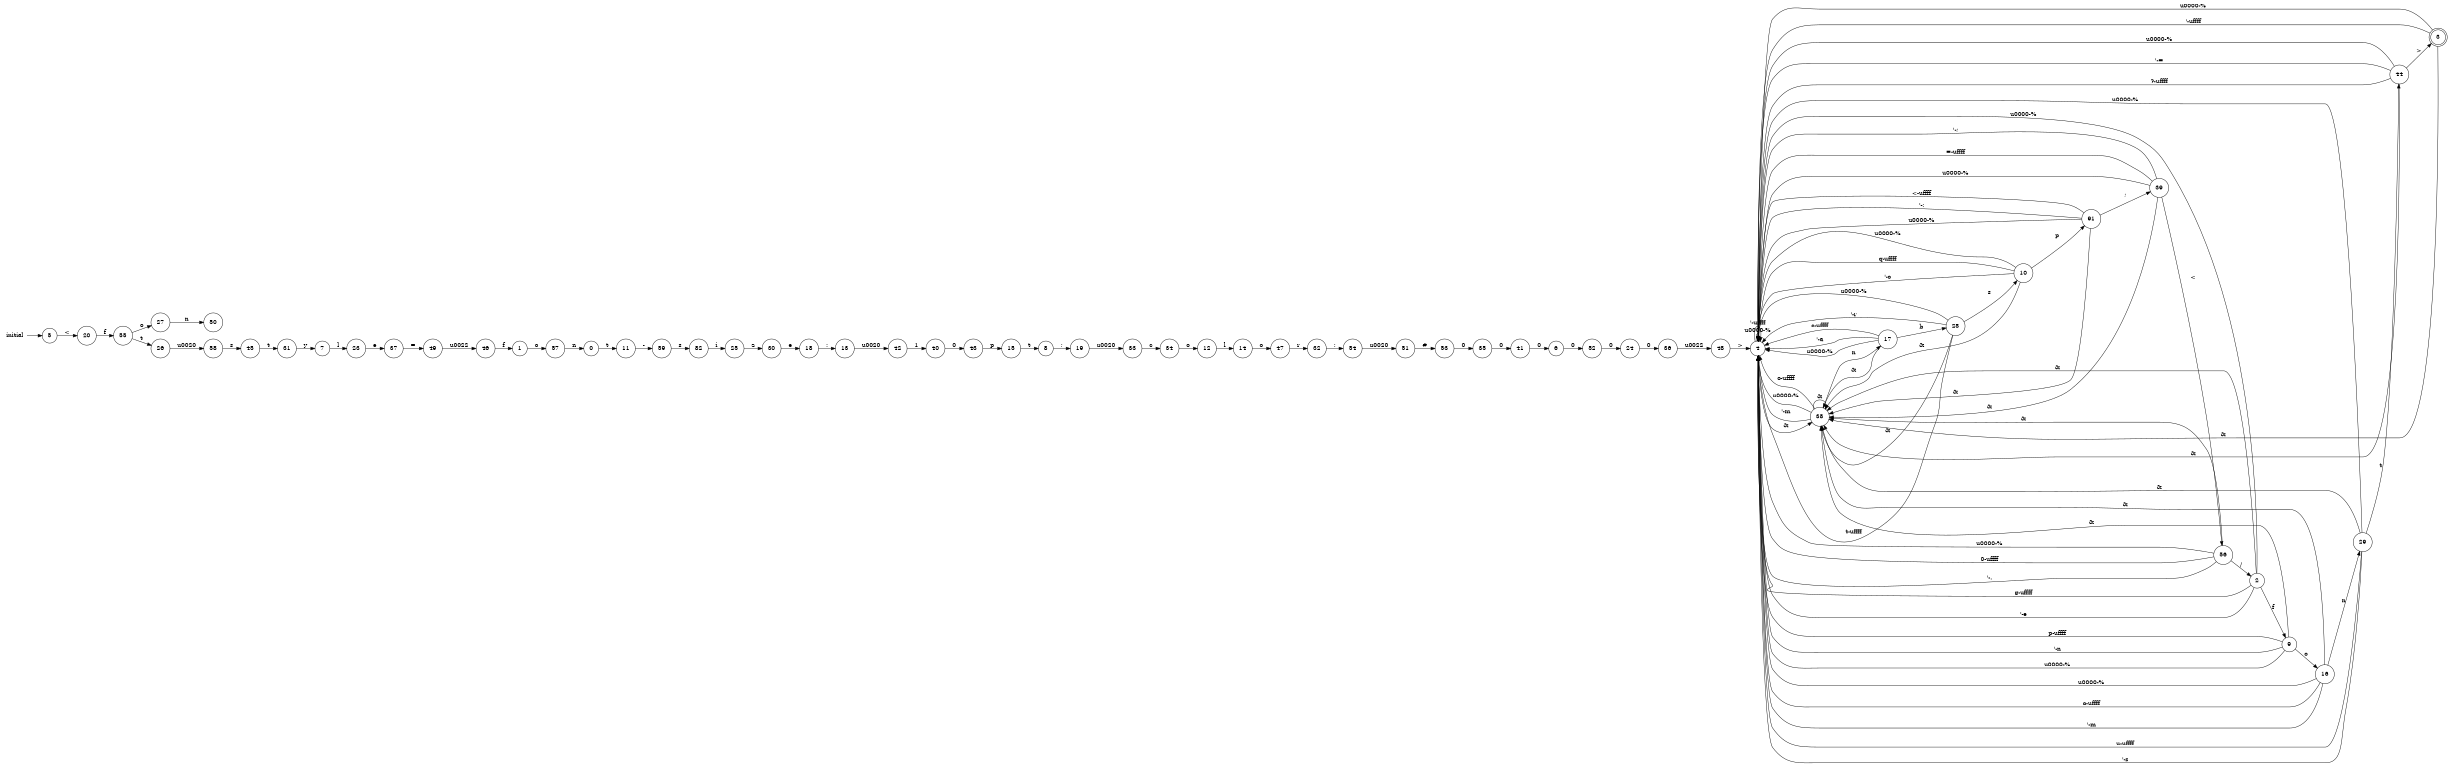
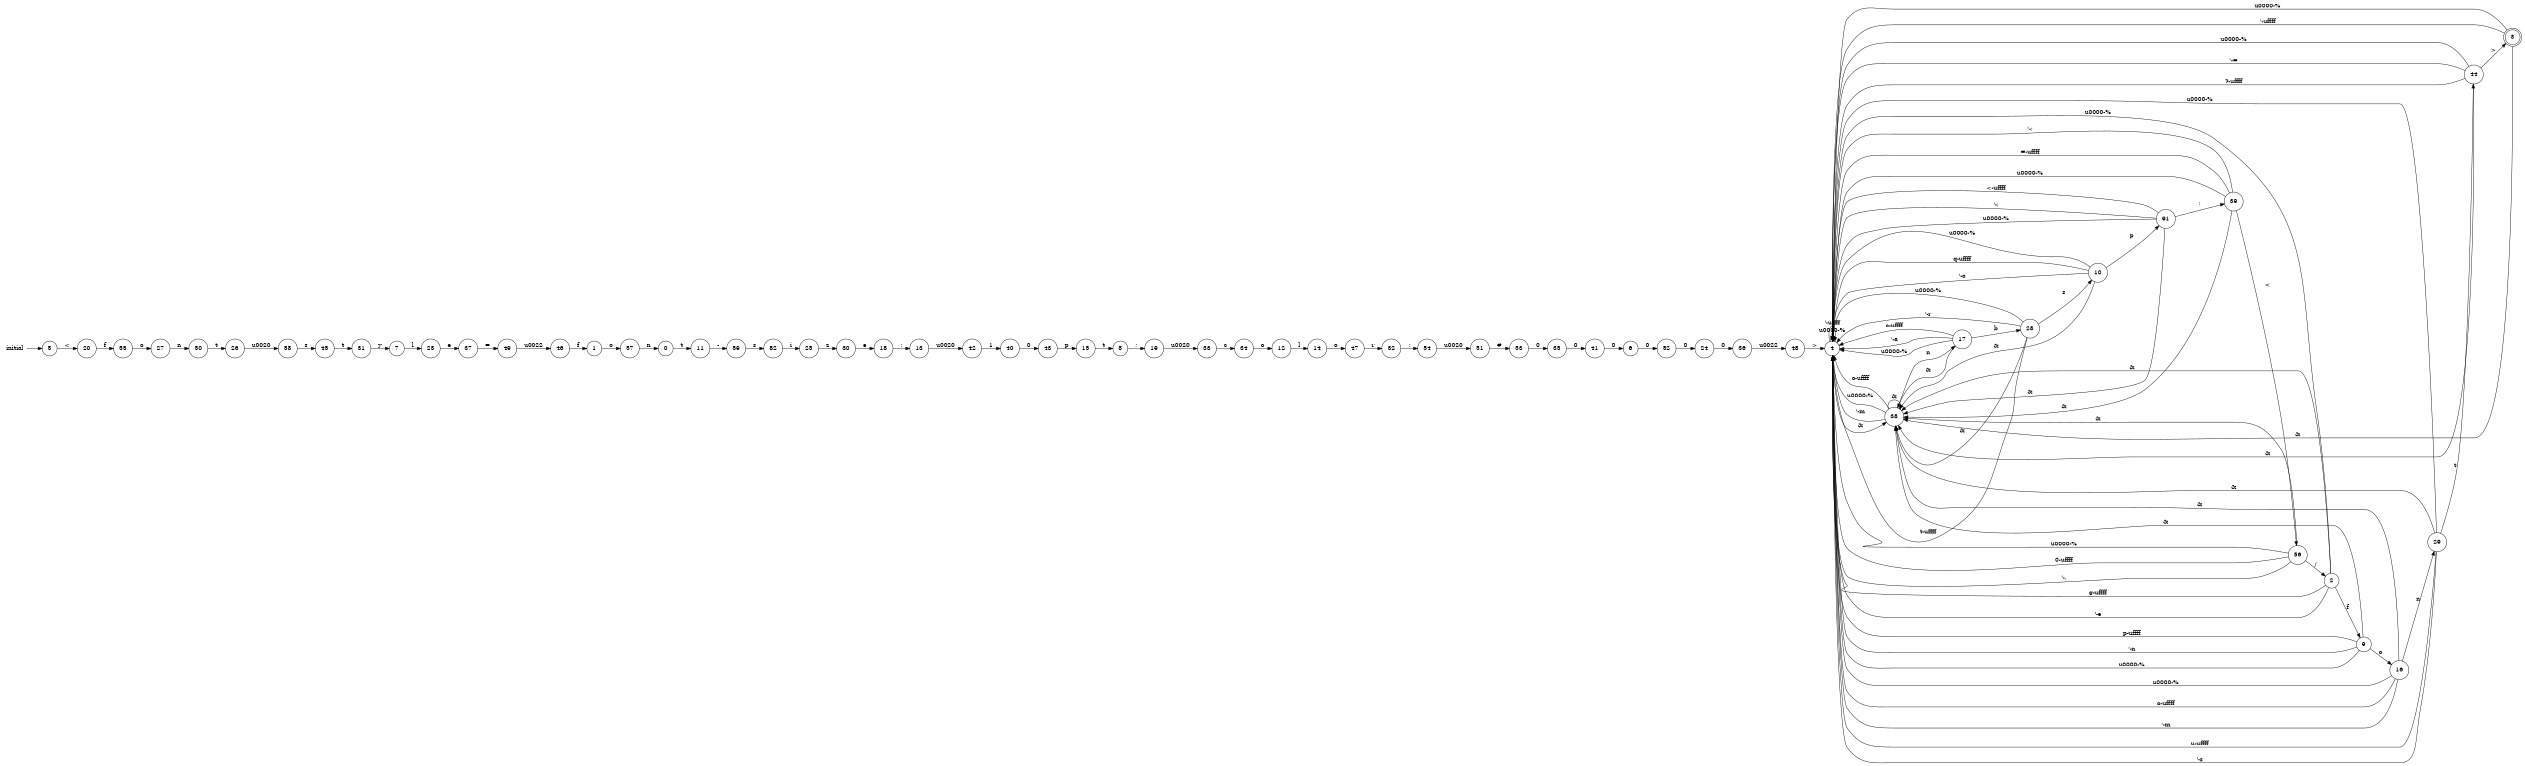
edge "55" -> "26": now "50" -> "26"
